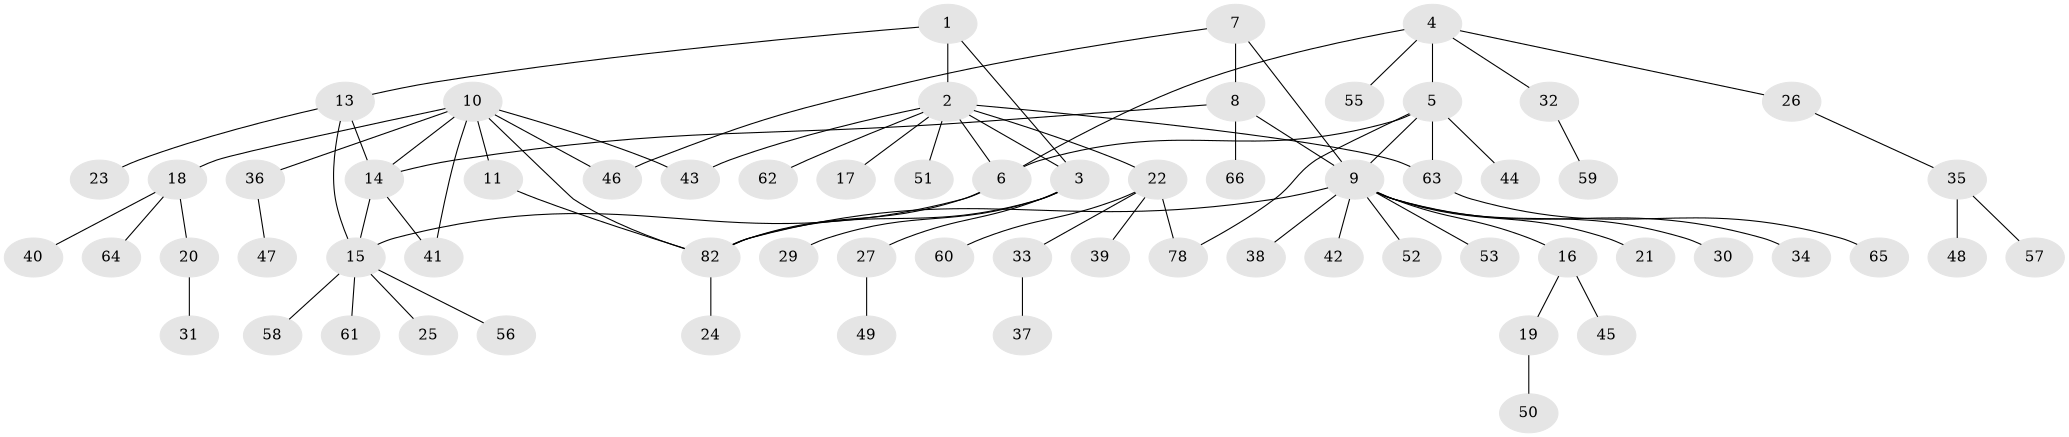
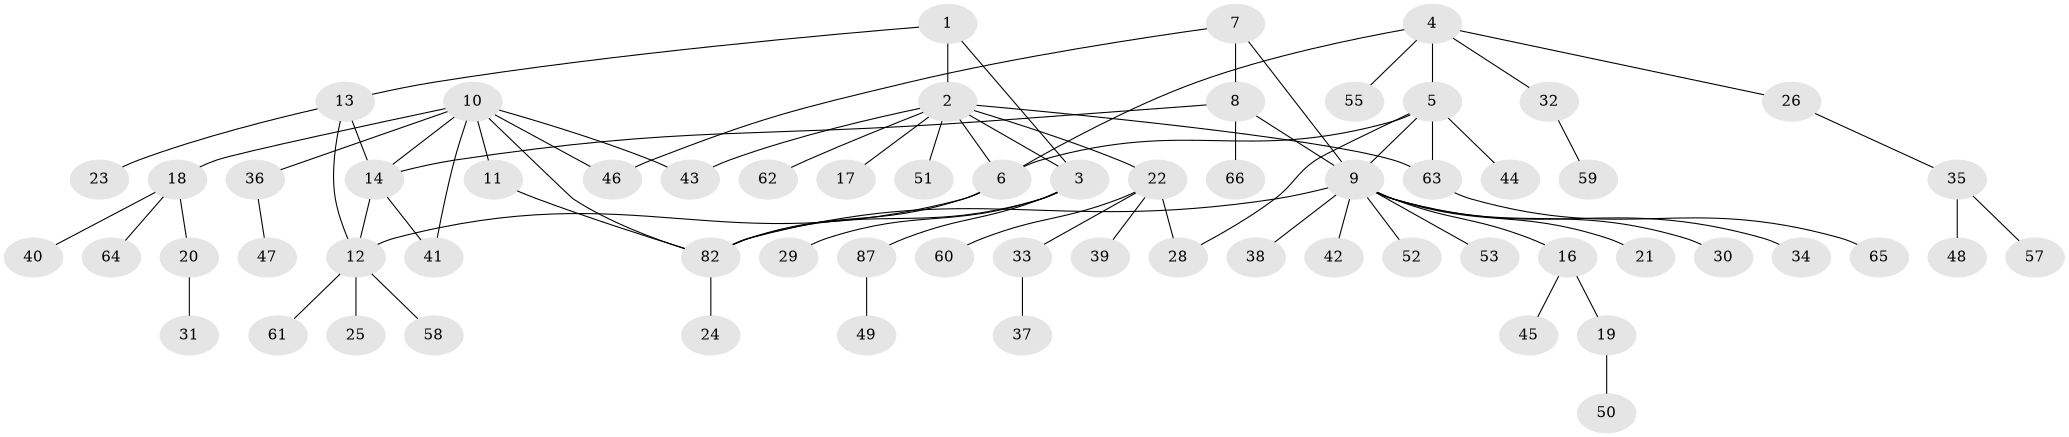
node "15": label "15" -> "12"
node "27": label "27" -> "87"
node "78": label "78" -> "28"
node "56": removed
